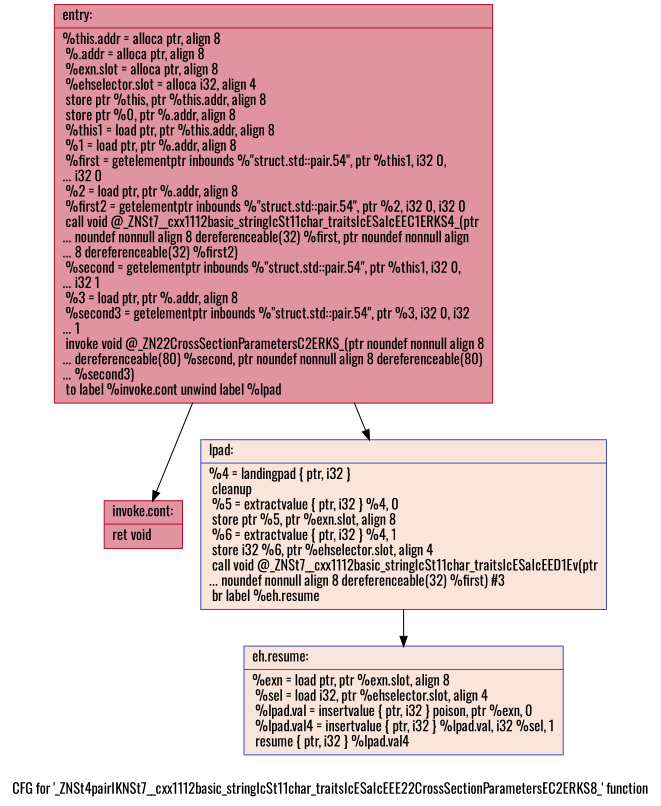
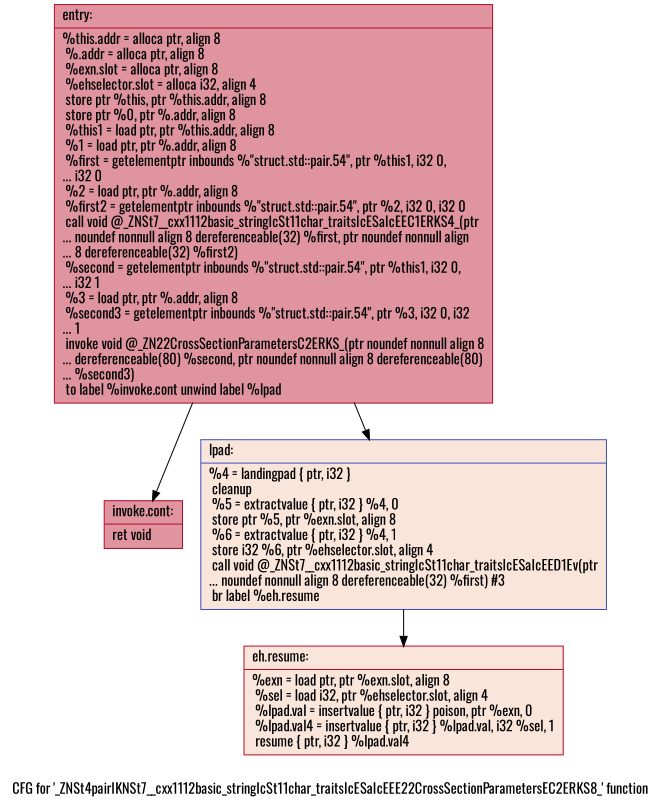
node "eh.resume:": color #3d50c3ff -> #b70d28ff
